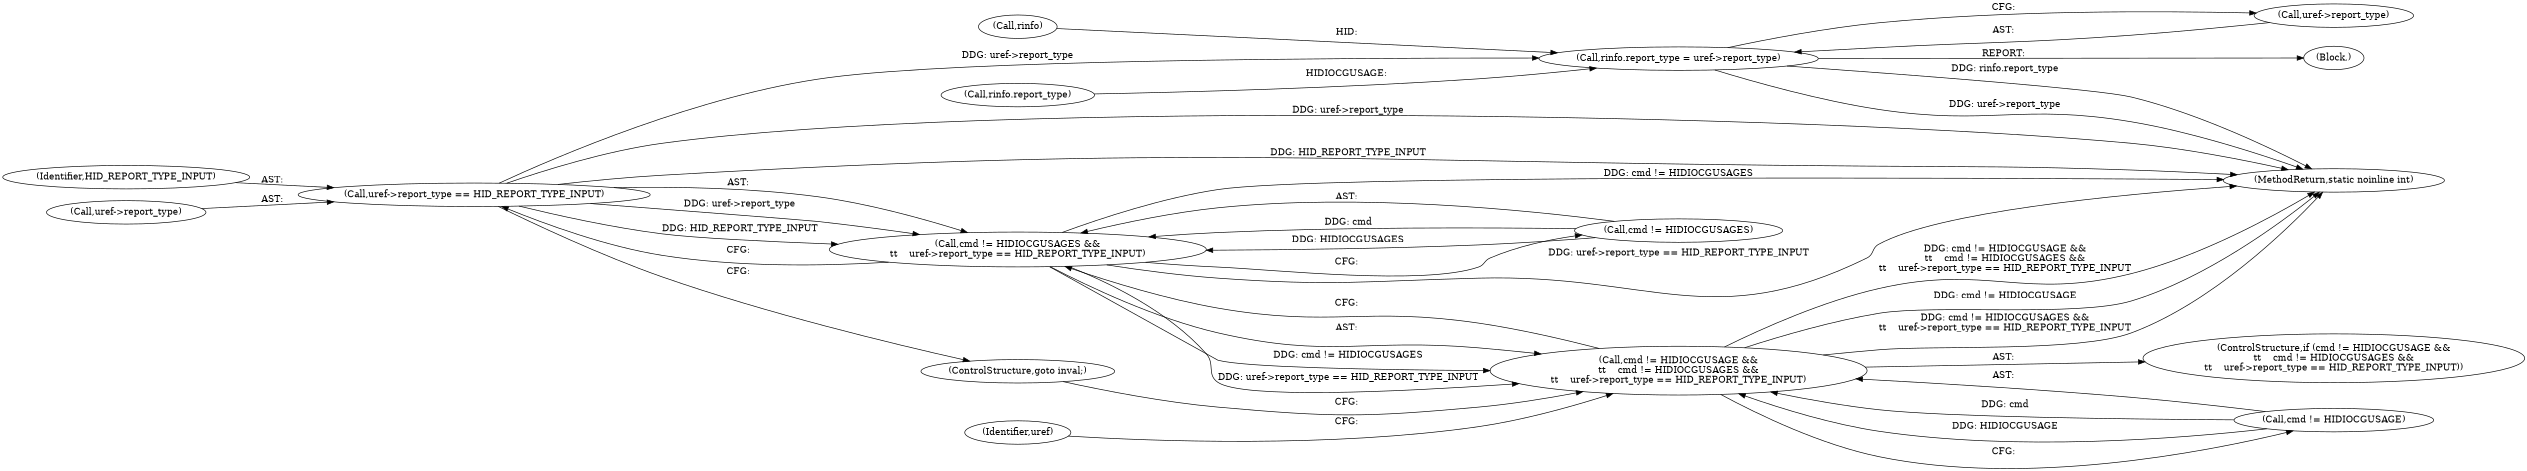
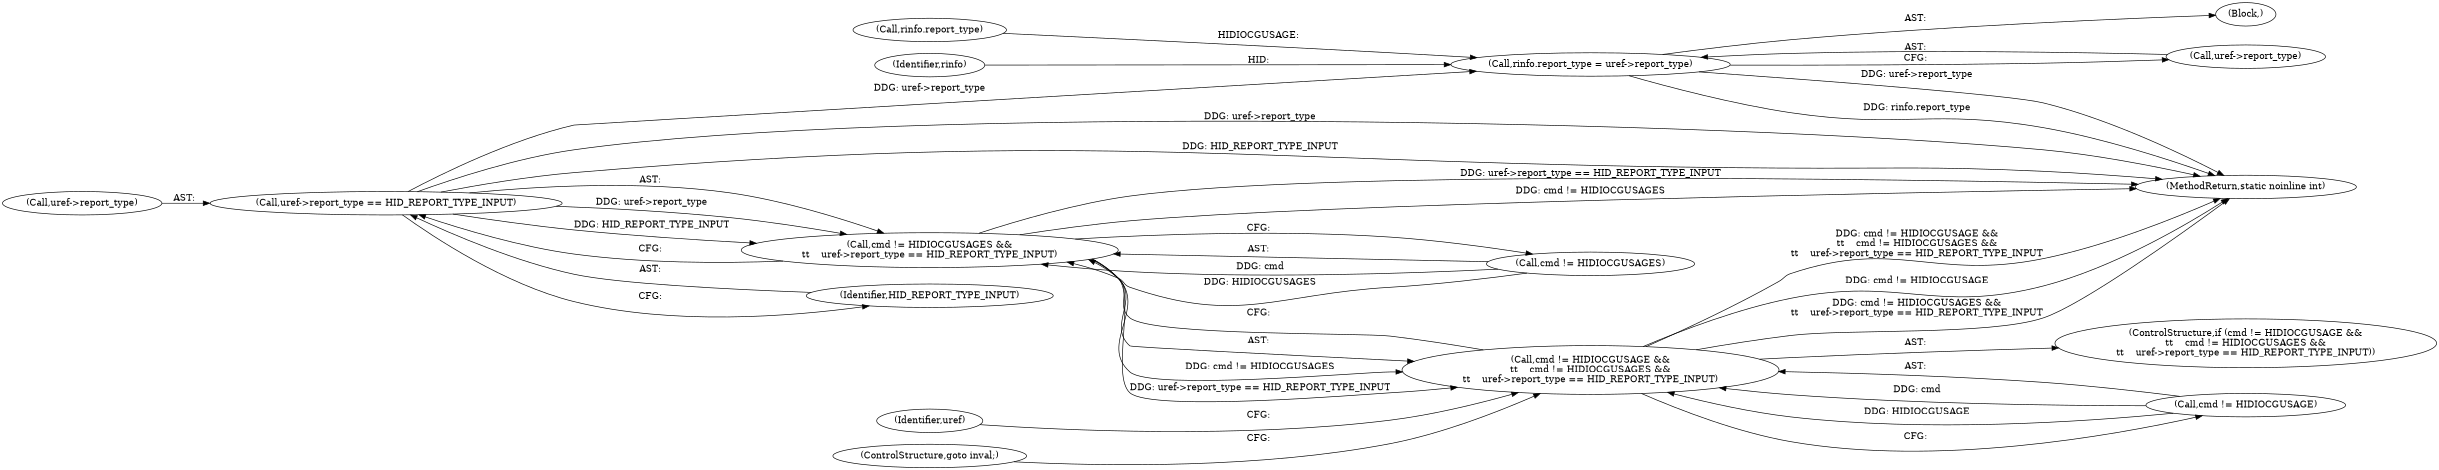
node "(Call,rinfo)": label "(Call,rinfo)" -> "(Identifier,rinfo)"
edge "(Call,rinfo.report_type = uref->report_type)" -> "(Block,)": label "REPORT: " -> "AST: "
edge "(Call,uref->report_type == HID_REPORT_TYPE_INPUT)" -> "(ControlStructure,goto inval;)": now "(Call,uref->report_type == HID_REPORT_TYPE_INPUT)" -> "(Identifier,HID_REPORT_TYPE_INPUT)"
